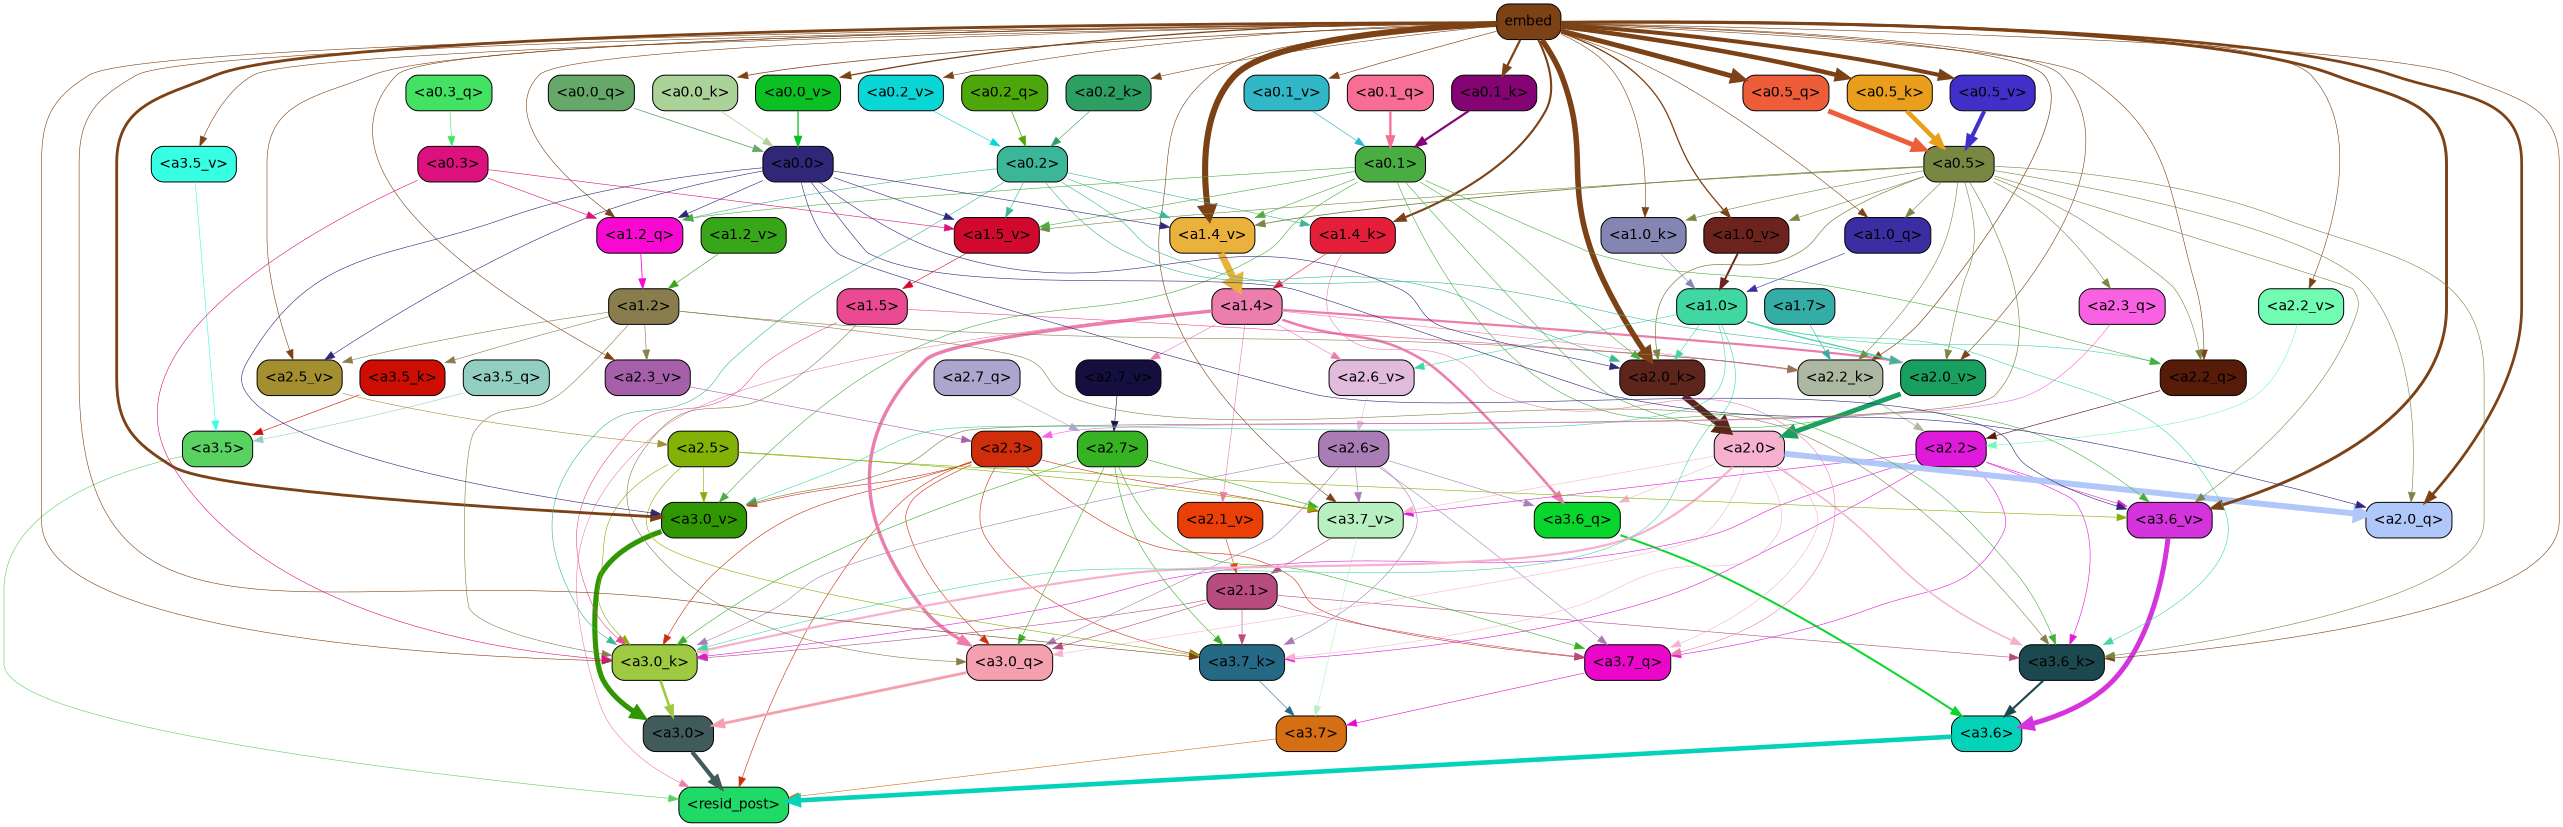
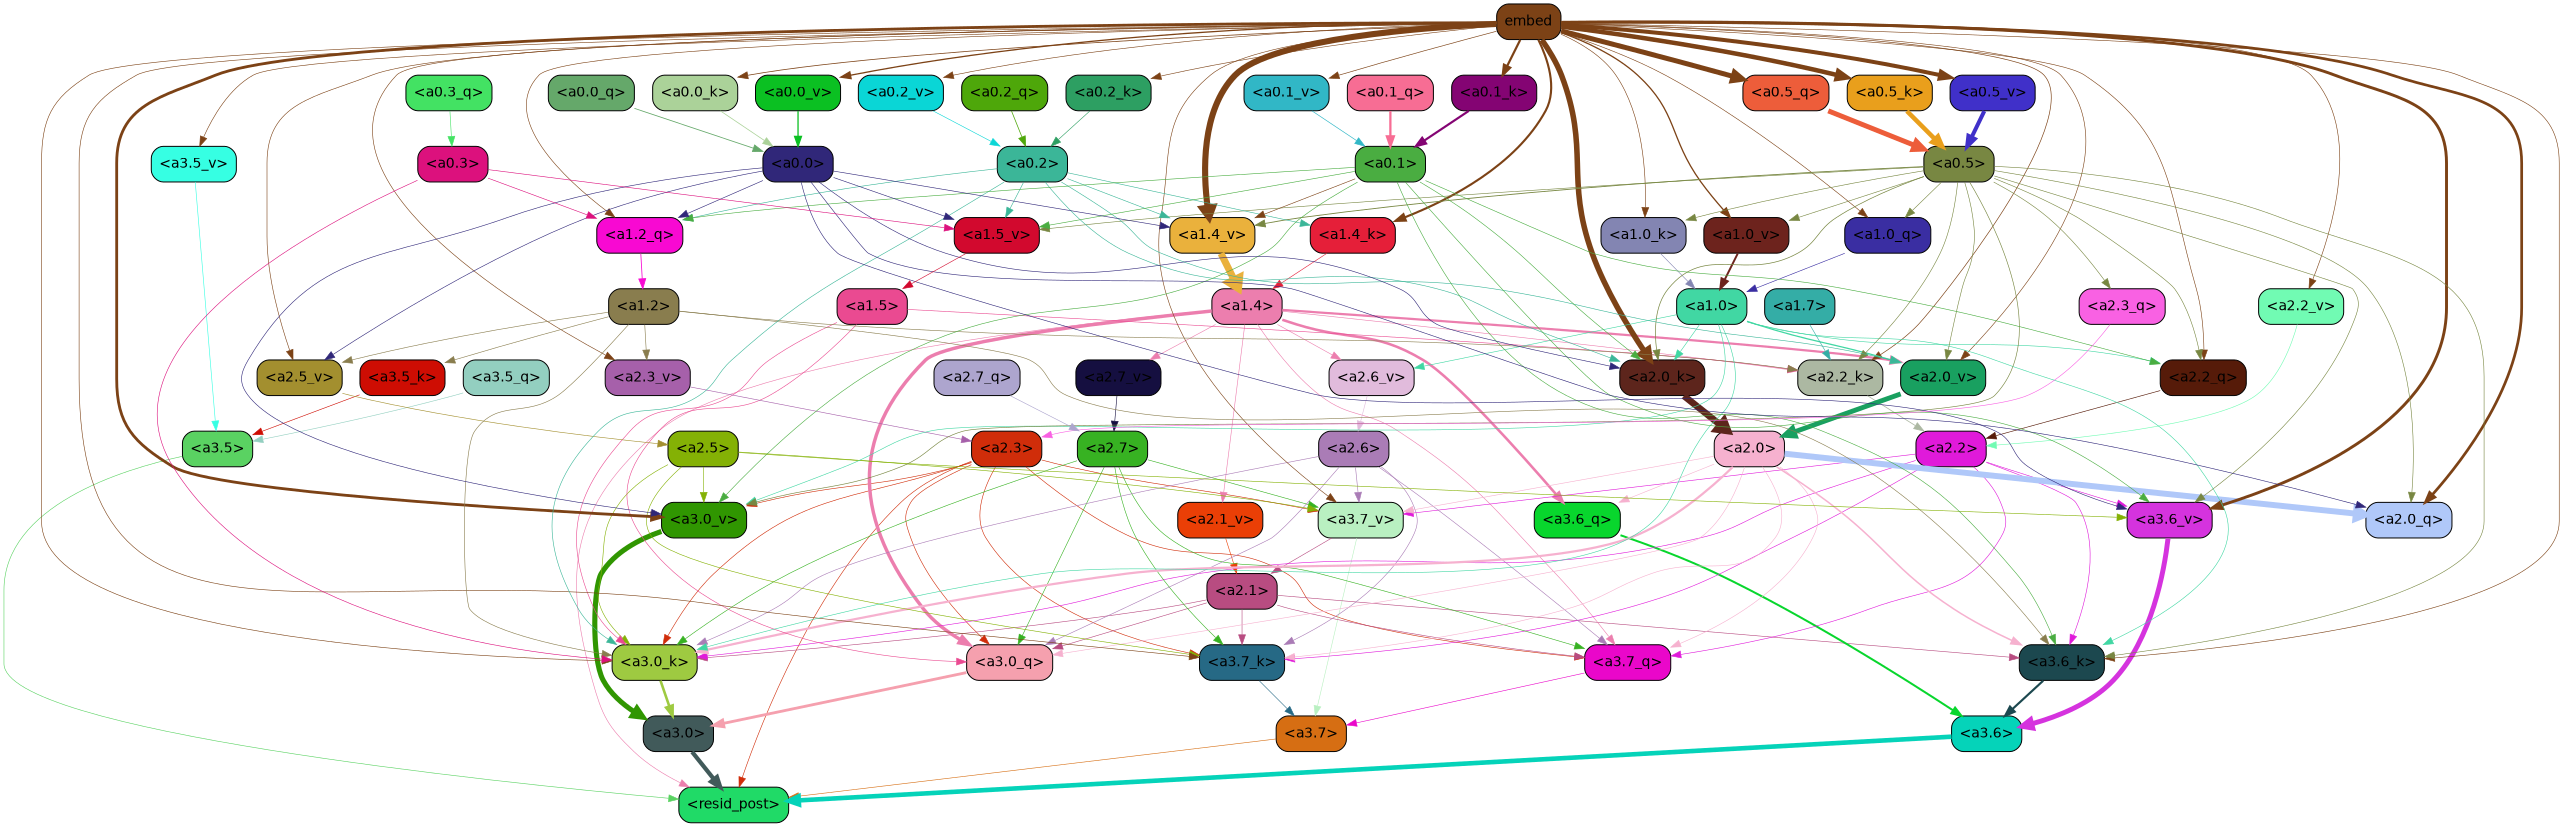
edge "<a0.1>" -> "<a1.4_v>": color #4aad41 -> #7c4216
node "<a1.2_v>": removed
edge "<a1.4_k>" -> "<a3.7_q>": now "<a1.4>" -> "<a3.7_q>"
edge "<a2.6>" -> "<a3.6_q>": removed
edge "<a1.5>" -> "<a3.0_q>": color #897d4e -> #ea4a91
